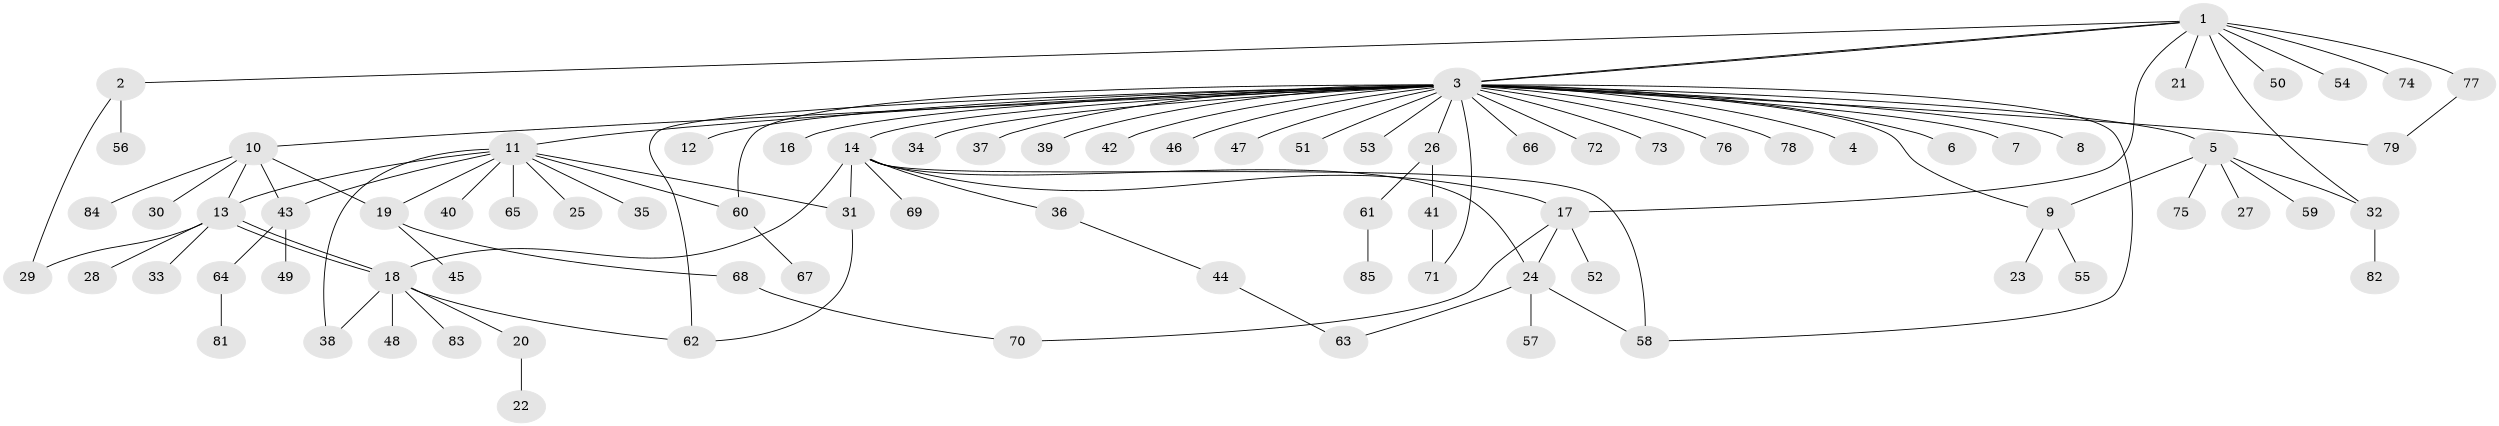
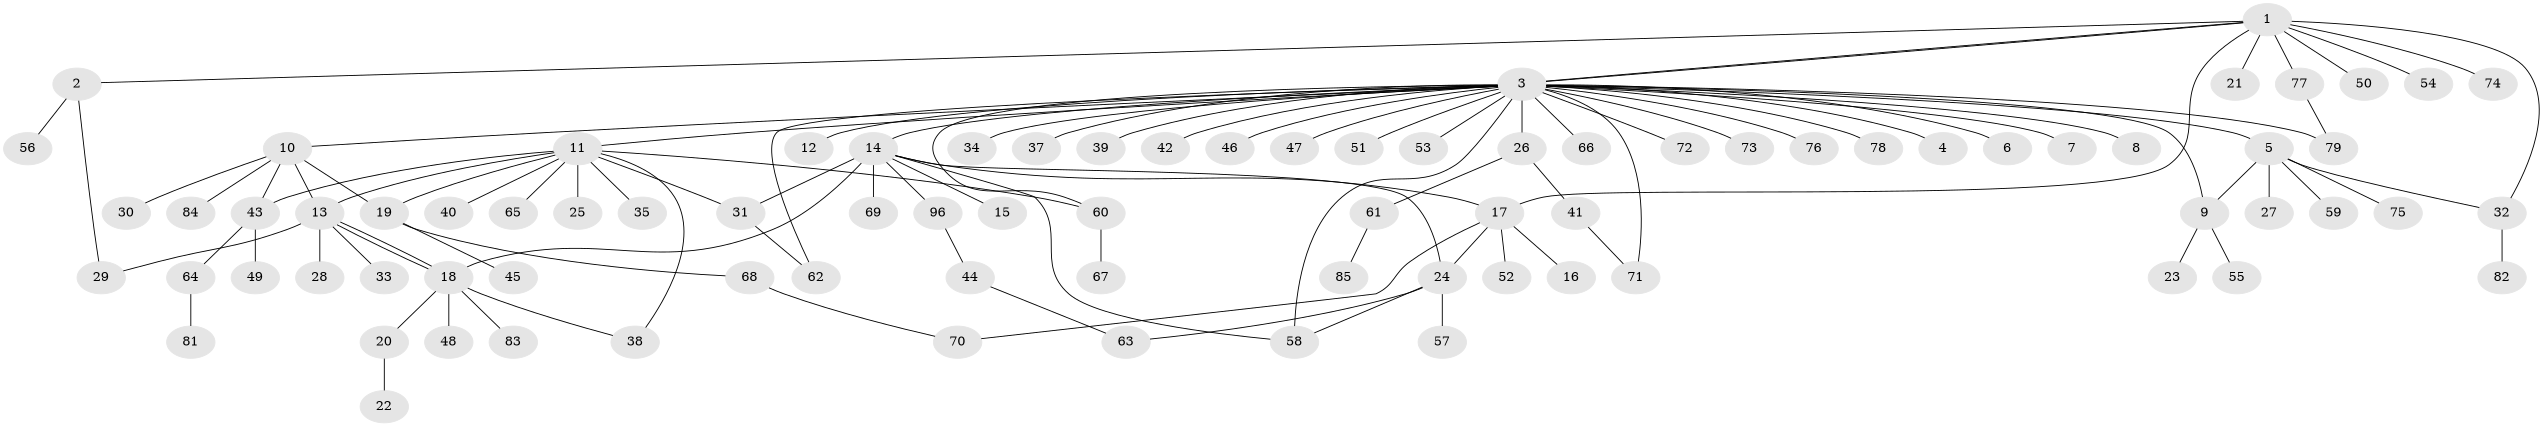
edge "3" -- "16": now "17" -- "16"
node "15": added
node "36": label "36" -> "96"
edge "18" -- "62": removed
